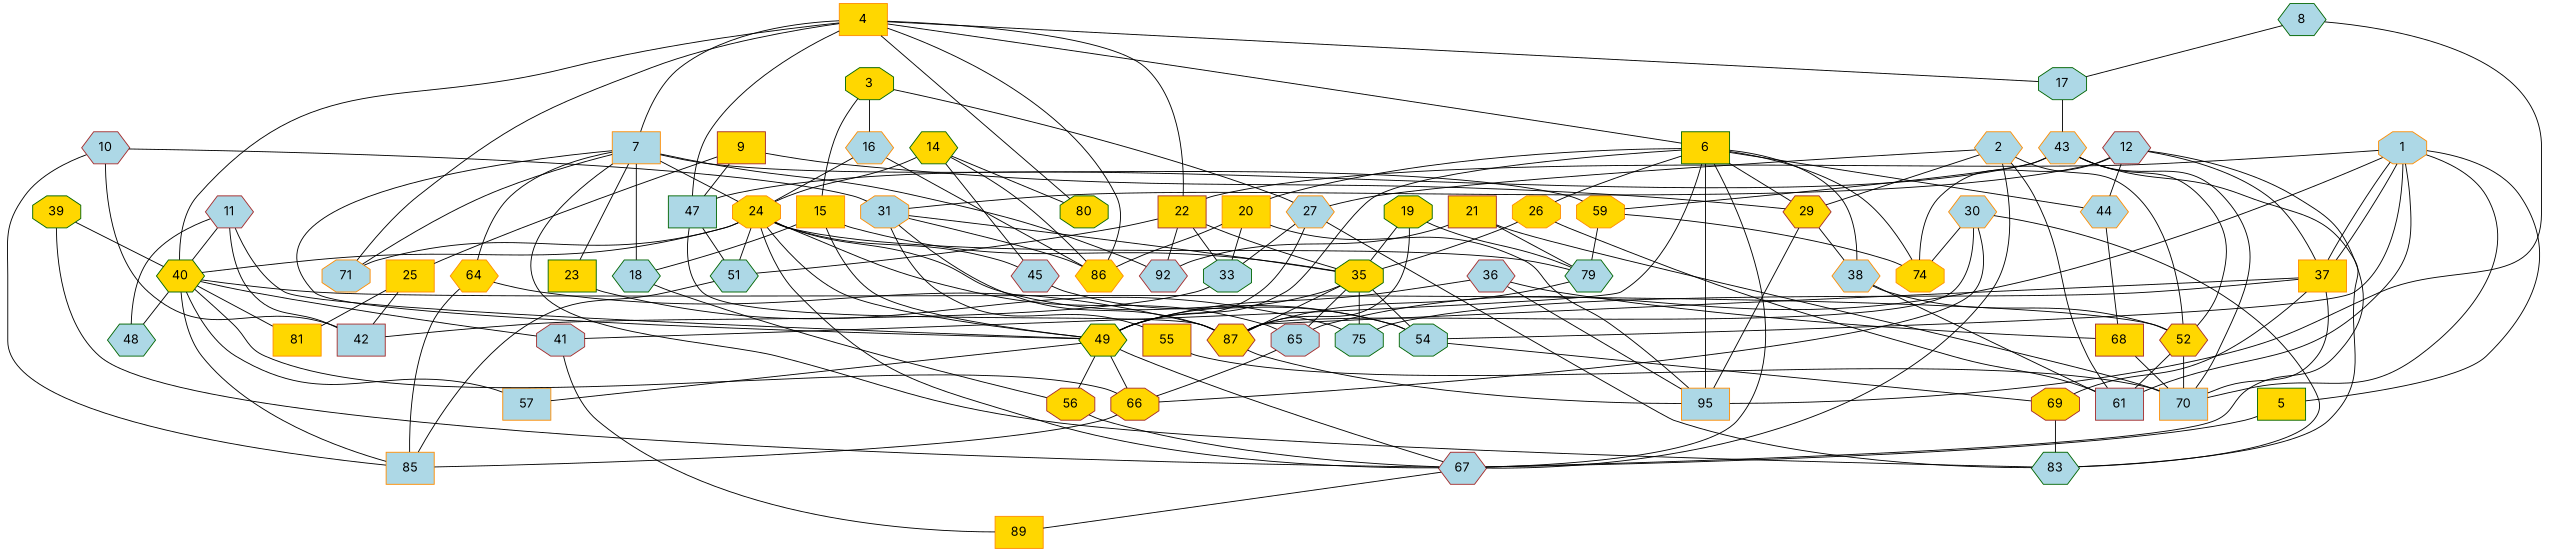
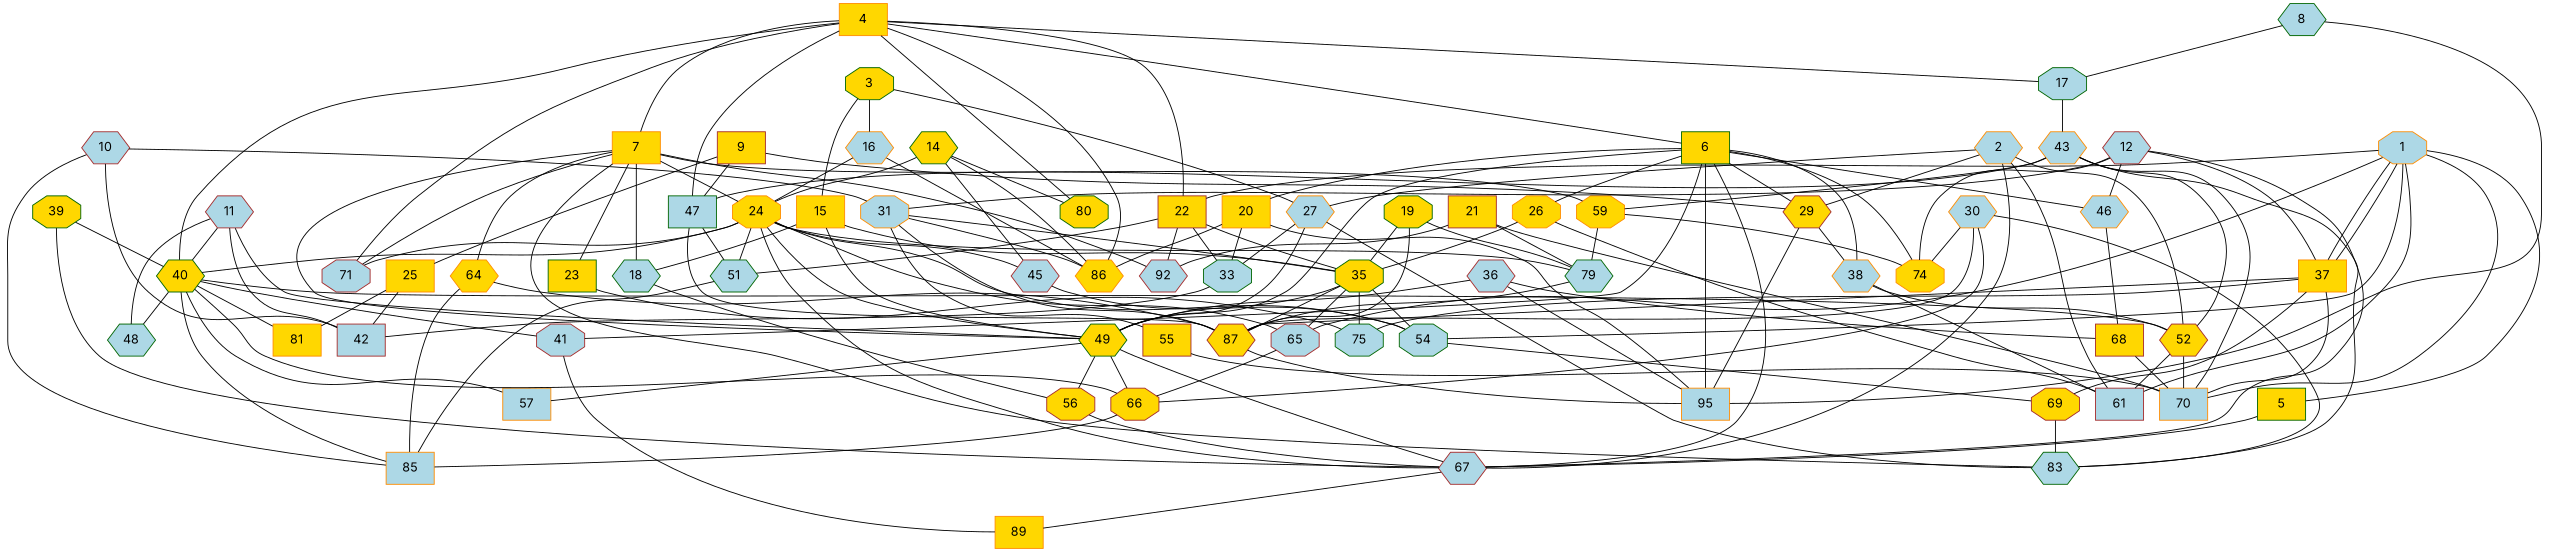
node "7": fillcolor lightblue -> gold
node "44": label "44" -> "46"
node "71": color darkorange -> brown
